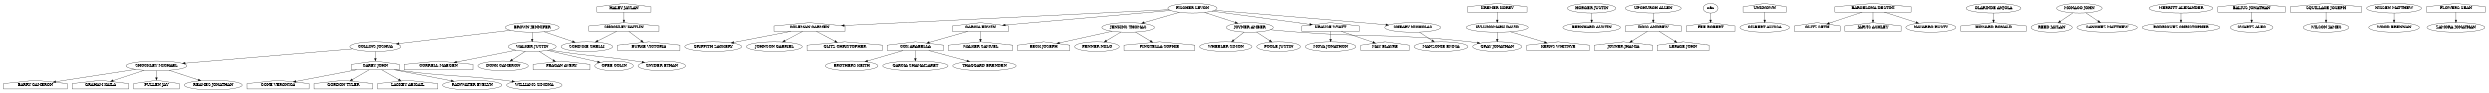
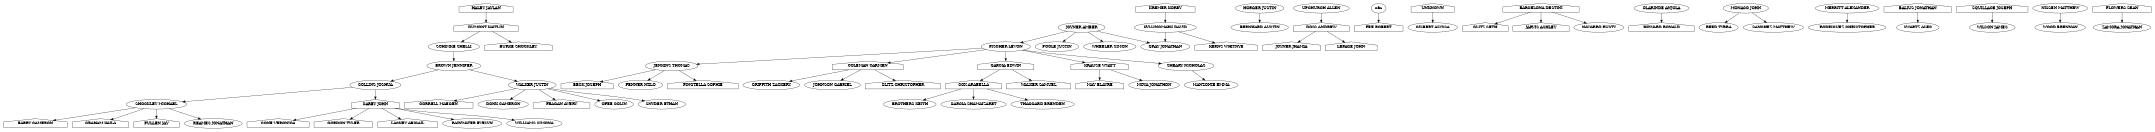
edge "FISCHER LEVON" -> "JOYNER AMBER": reversed
node "SHOCKLEY KAITLIN": label "SHOCKLEY KAITLIN" -> "DUMONT KAITLIN"
node "REED JAYLAN": label "REED JAYLAN" -> "REED TYRRA"
edge "BROWN JENNIFER" -> "SCHIMKE SHELLI": reversed
node "BURKE VICTORIA": label "BURKE VICTORIA" -> "BURKE SHOCKLEY"
